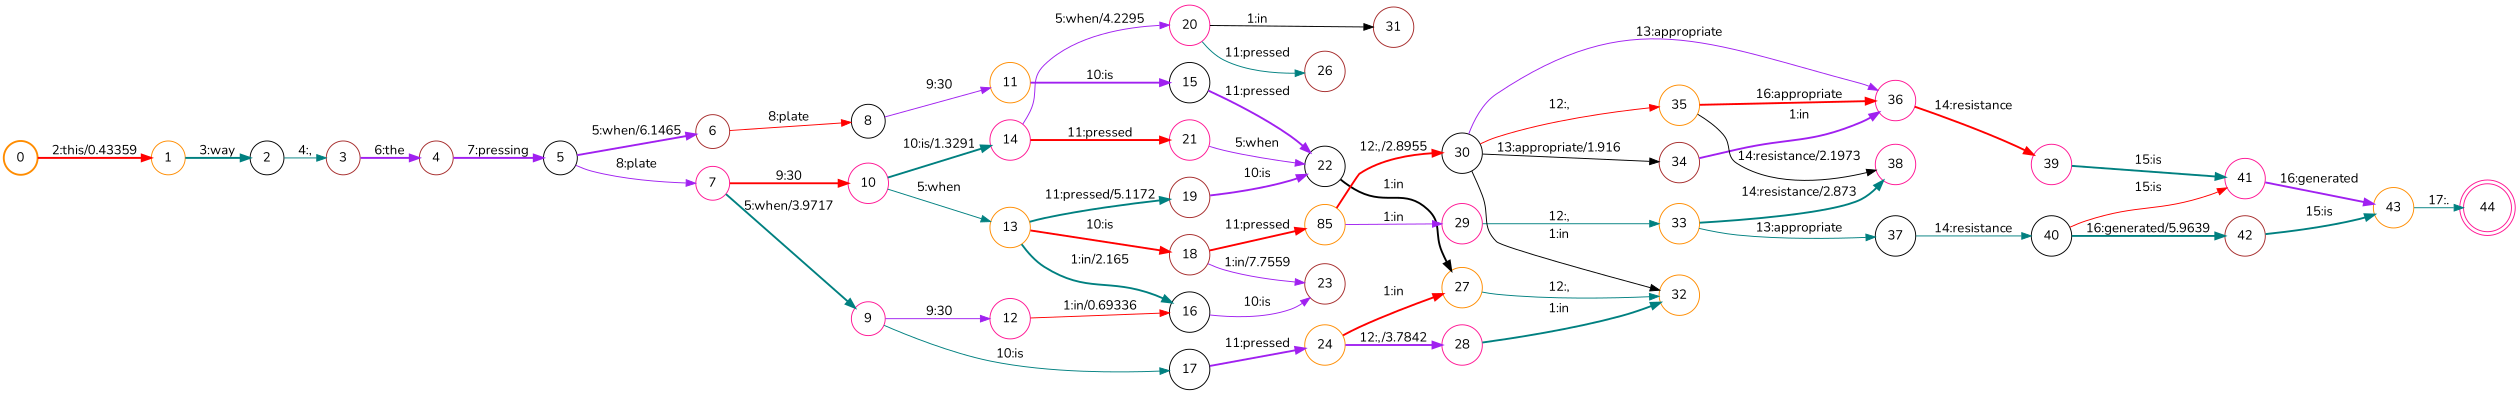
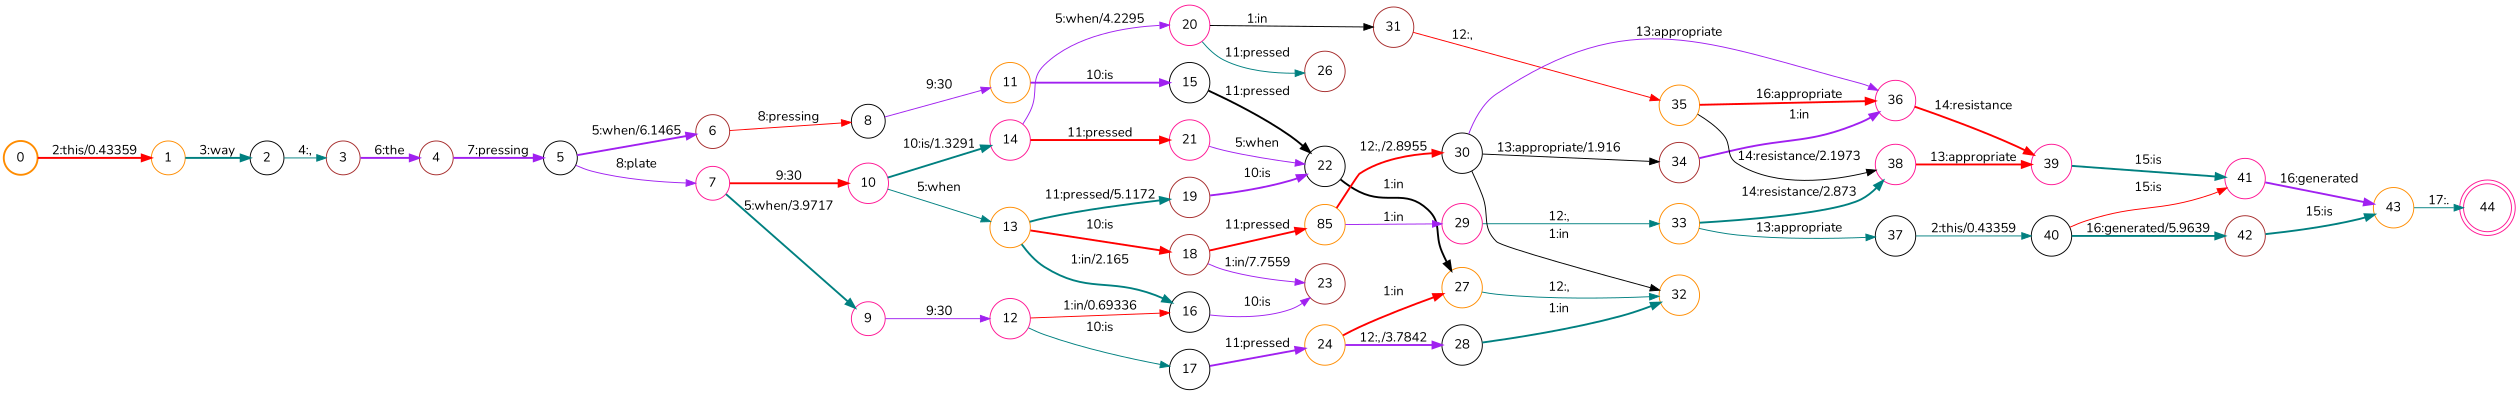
edge "15" -> "22": color purple -> black
edge "6" -> "8": label "8:plate" -> "8:pressing"
edge "30" -> "35": now "31" -> "35"
edge "38" -> "39": added, label "13:appropriate"
edge "37" -> "40": label "14:resistance" -> "2:this/0.43359"
node "28": color deeppink -> black
edge "9" -> "17": now "12" -> "17"
